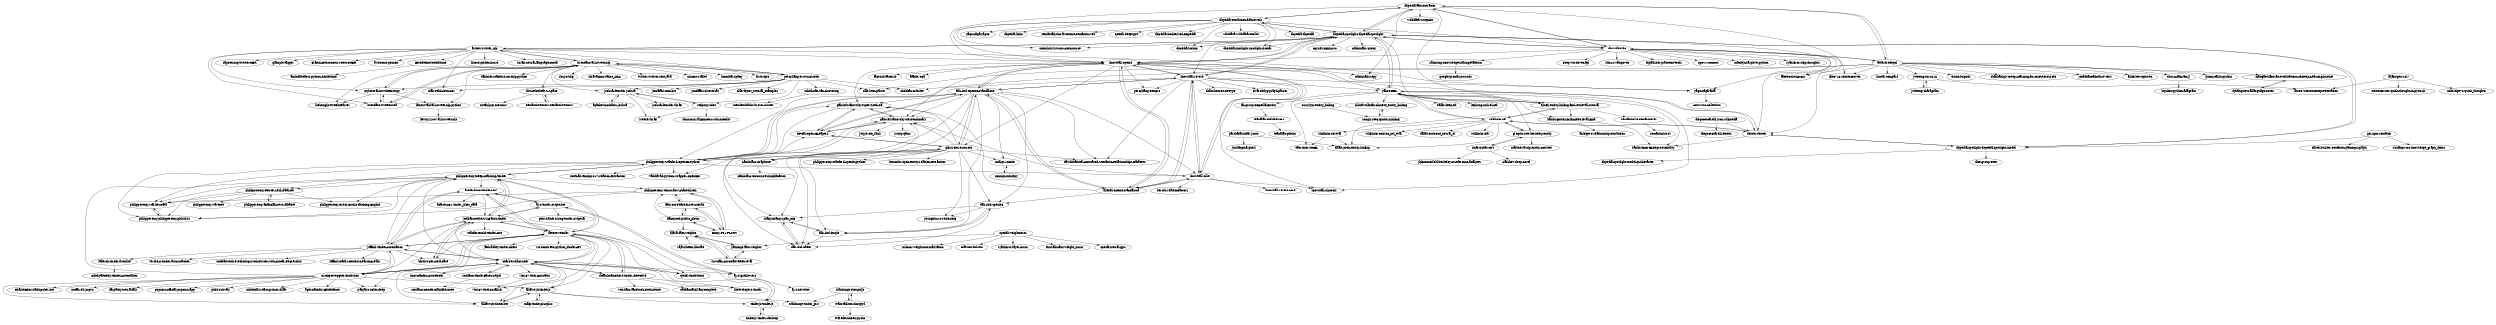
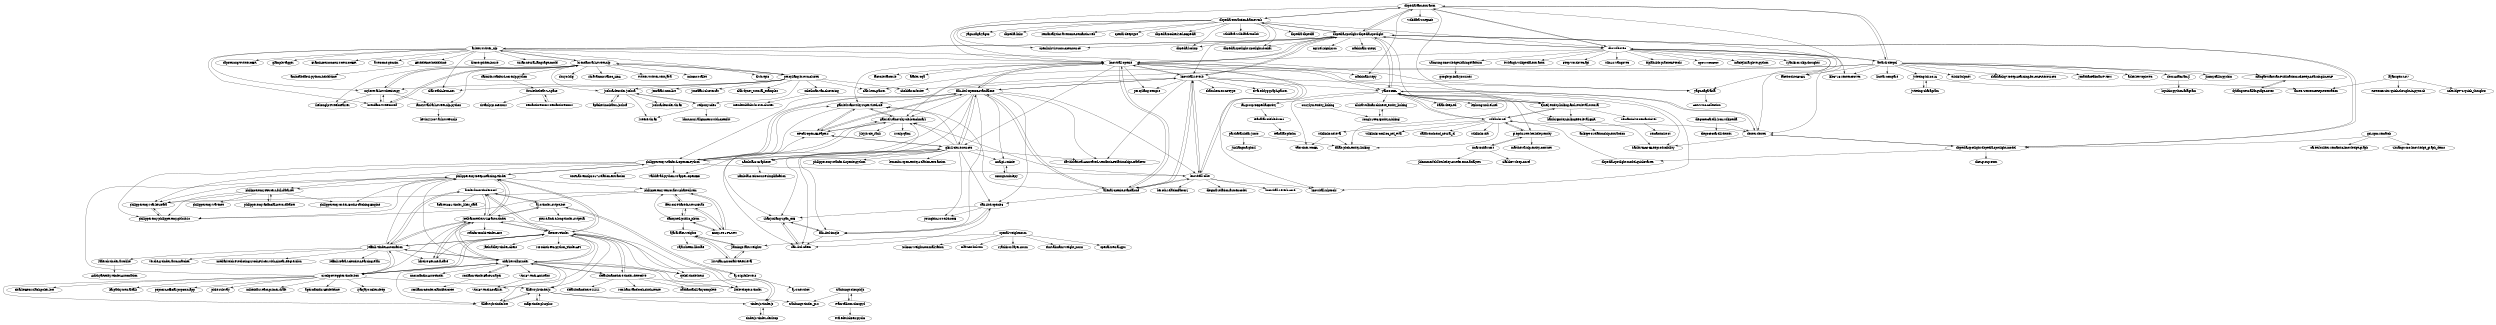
node "bwbaugh/wikipedia-extractor": added
edge "brendano/ark-tweet-nlp" -> "fozziethebeat/S-Space": now "dasmith/stanford-corenlp-python" -> "fozziethebeat/S-Space"
node "honnibal/spaCy": removed
edge "dexter/dexter" -> "wikilinks/nel": now "dbpedia-spotlight/model-quickstarter" -> "wikilinks/nel"
node "careerbuilder/semantic-jiamings-graph": label "careerbuilder/semantic-jiamings-graph" -> "careerbuilder/semantic-knowledge-graph"
edge "philipperemy/Deep-Learning-Tinder" -> "frederikme/TinderBotz": now "joelbarmettlerUZH/auto-tinder" -> "frederikme/TinderBotz"
node "diegma/relation-autoencoder": added
edge "rajarsheem/libsdae" -> "ajarai/fast-weights": reversed
edge "fbessez/Tinder" -> "ryanjay0/miles-deep": now "fbessez/Tinder" -> "litdevelopers/tinder"
edge "charliewolf/pynder" -> "aj-4/ig-followers": now "charliewolf/pynder" -> "joelbarmettlerUZH/auto-tinder"
node "mofarrell/p2pvc": removed
node "defaultnamehere/zzzzz": added
